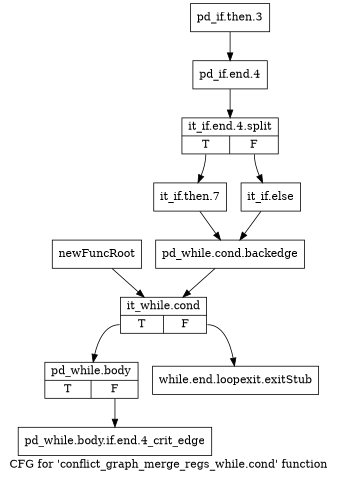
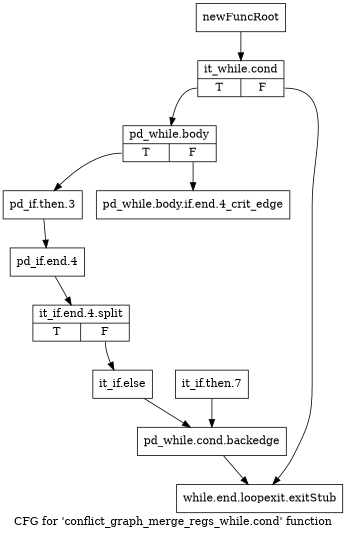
edge "pd_while.body" -> "pd_if.then.3": added
edge "it_if.end.4.split" -> "it_if.then.7": removed
edge "pd_while.cond.backedge" -> "it_while.cond": now "pd_while.cond.backedge" -> "while.end.loopexit.exitStub"
